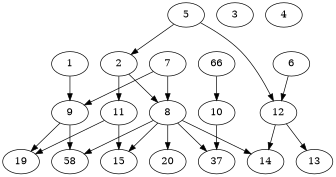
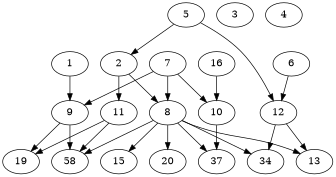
node "66": label "66" -> "16"
edge "7" -> "10": added
edge "11" -> "15": now "11" -> "58"
edge "8" -> "13": added
node "14": label "14" -> "34"
